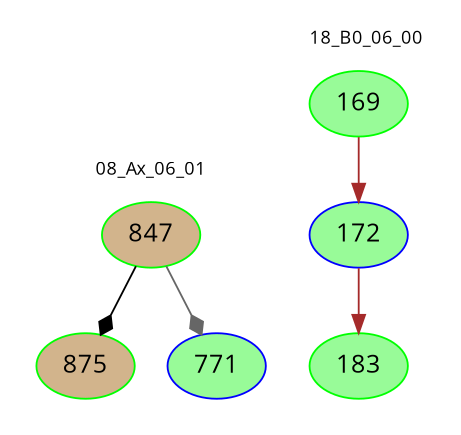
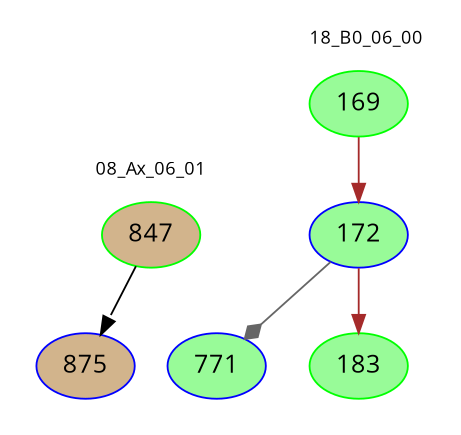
edge "847" -> "875": arrowhead diamond -> normal
edge "847" -> "771": now "172" -> "771"
node "875": color green -> blue
